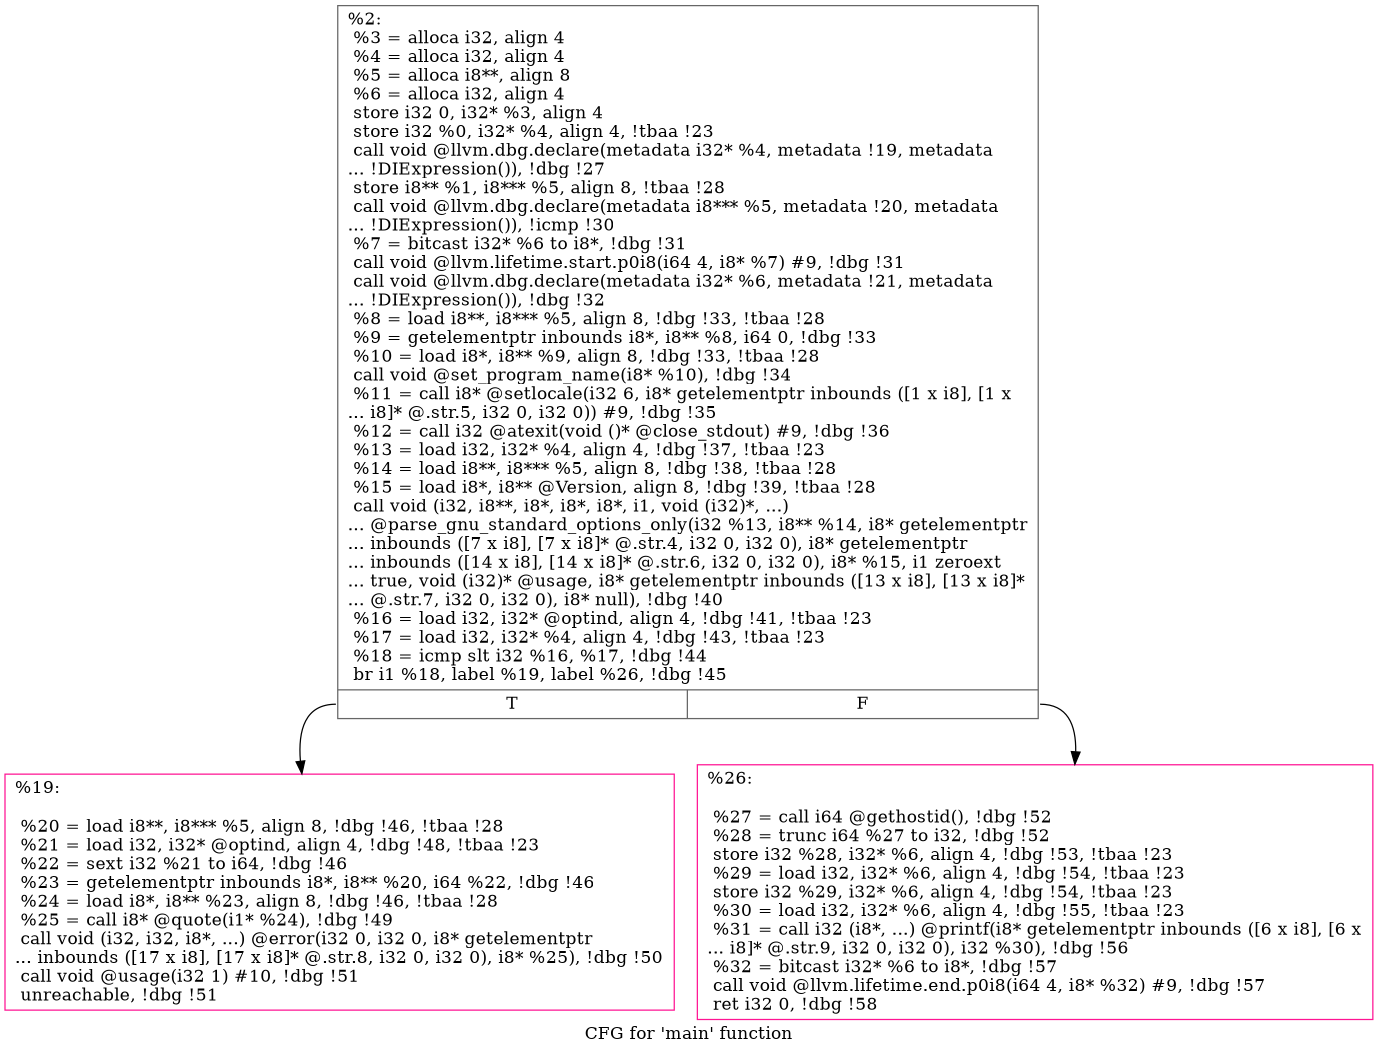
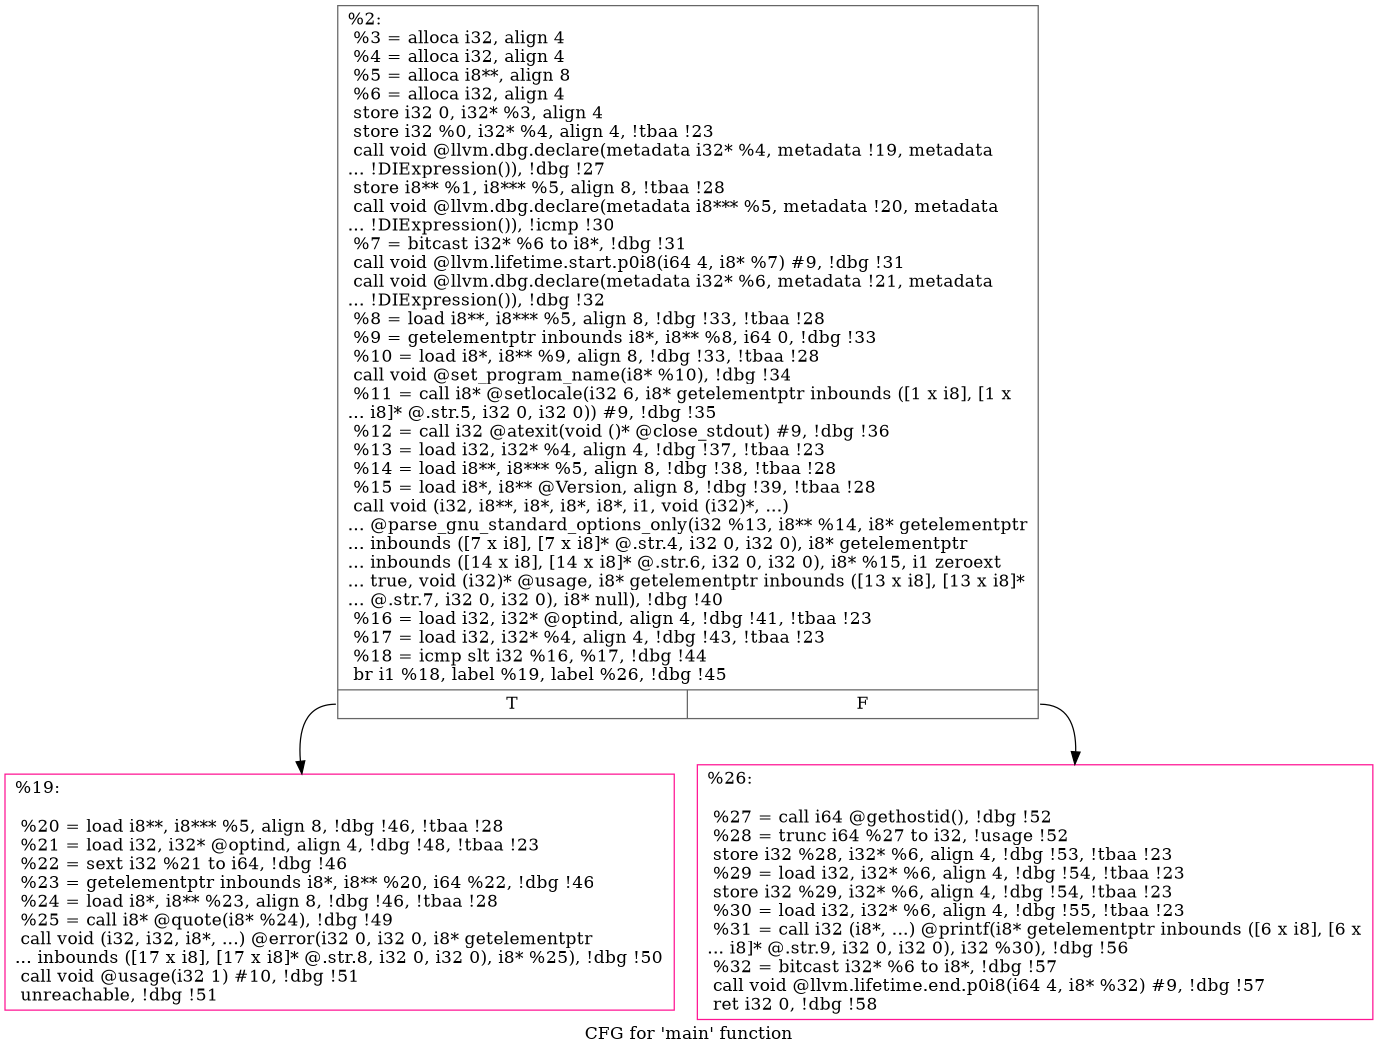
node "%26:": text "%28 = trunc i64 %27 to i32, !dbg !52" -> "%28 = trunc i64 %27 to i32, !usage !52"
node "%19:": text "%25 = call i8* @quote(i1* %24), !dbg !49" -> "%25 = call i8* @quote(i8* %24), !dbg !49"
